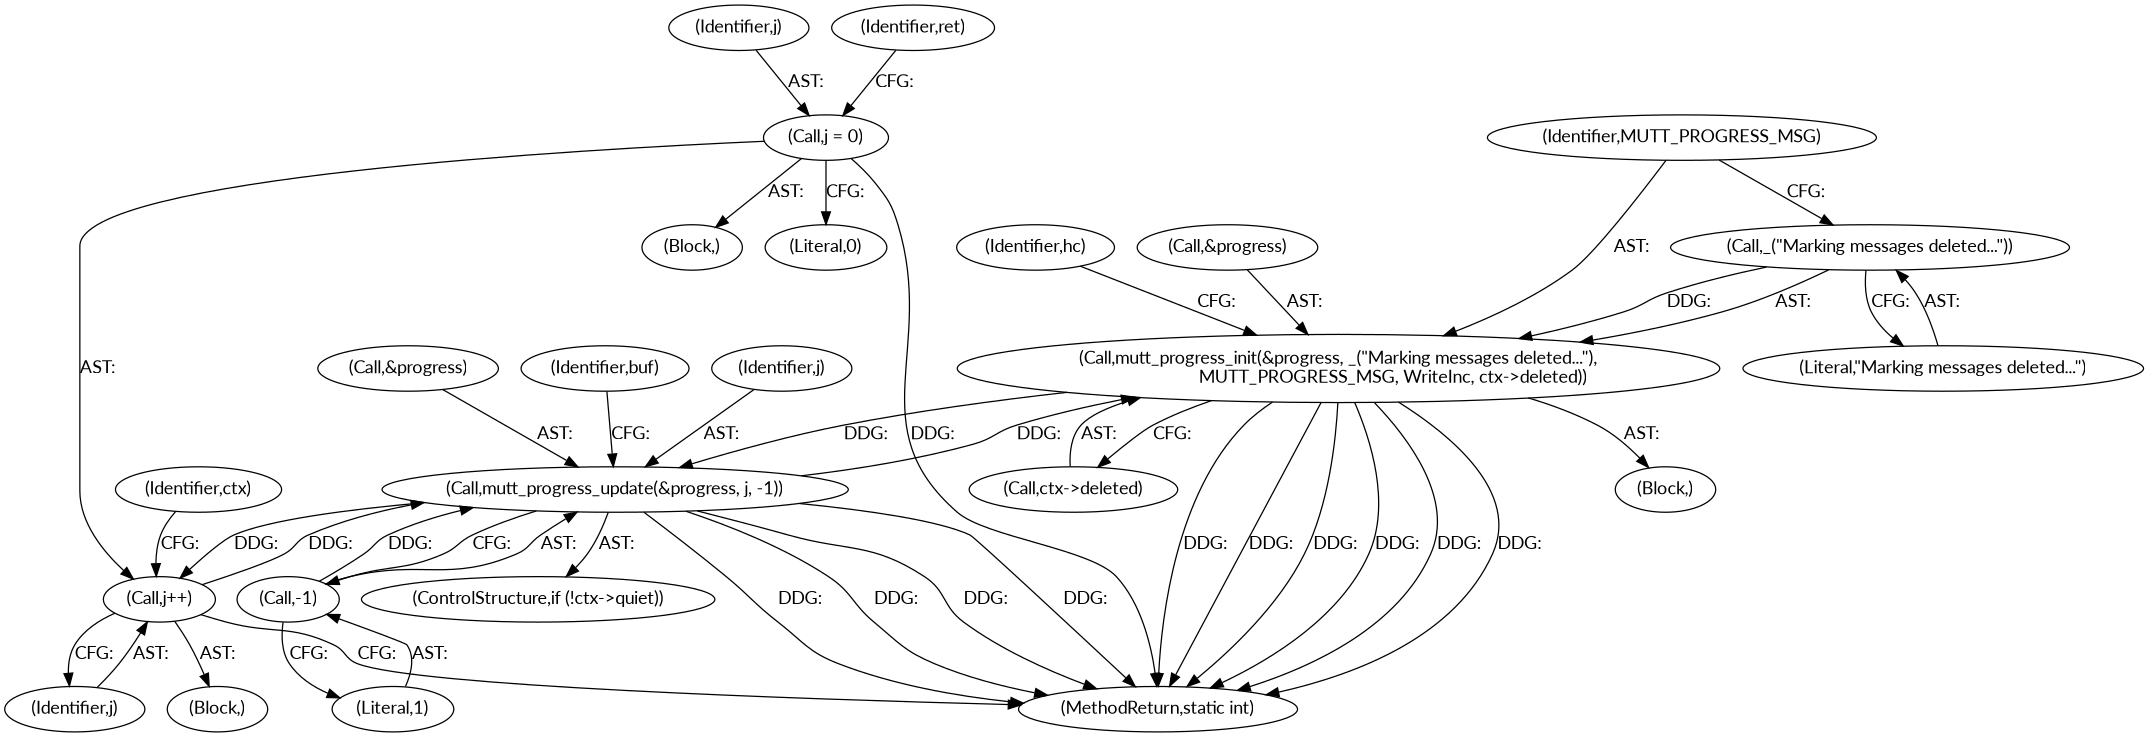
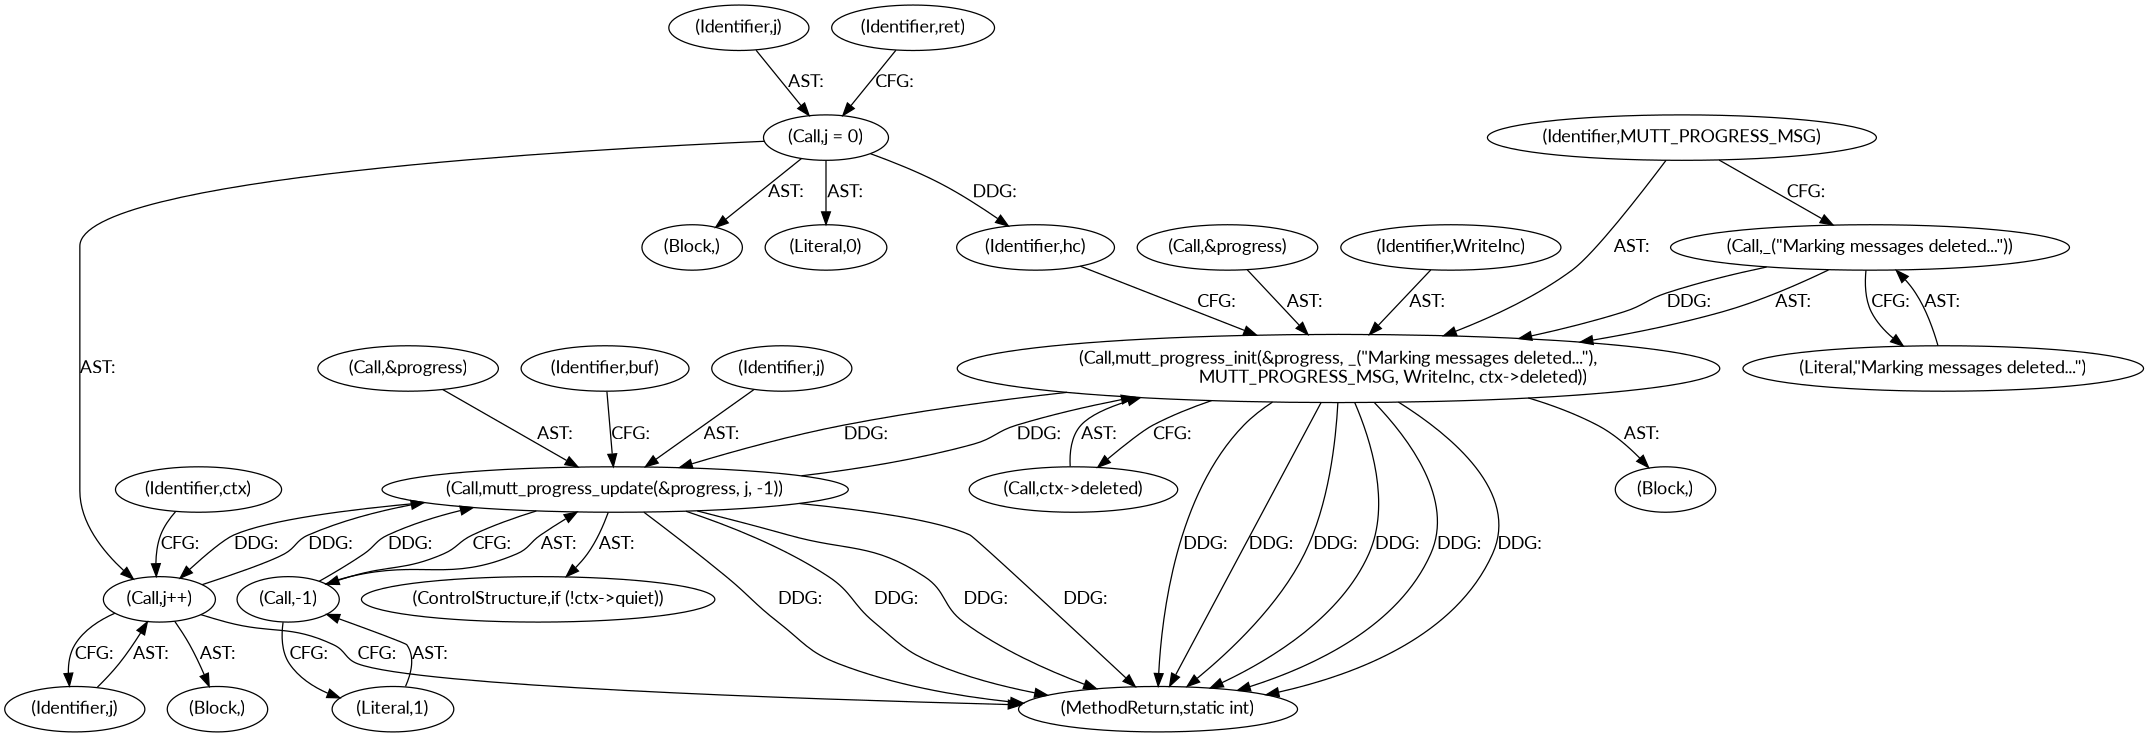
edge "(Call,j = 0)" -> "(Literal,0)": label "CFG: " -> "AST: "
node "(Identifier,WriteInc)": added
edge "(Call,j = 0)" -> "(MethodReturn,static int)": now "(Call,j = 0)" -> "(Identifier,hc)"
